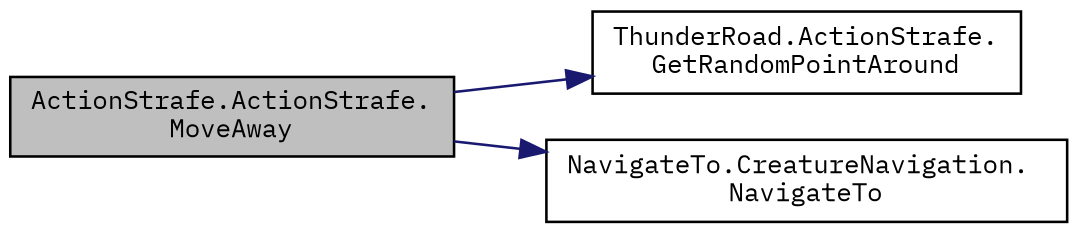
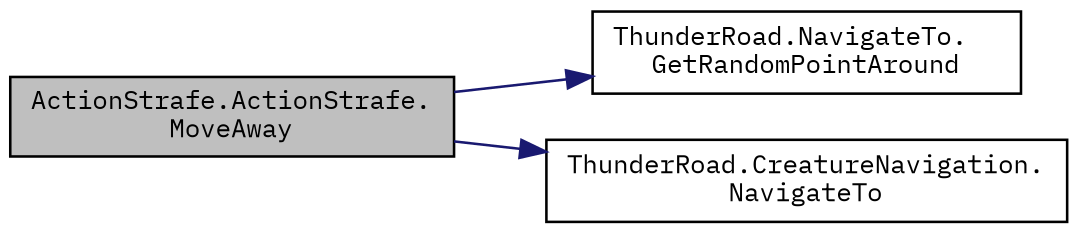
node "ThunderRoad.ActionStrafe. GetRandomPointAround": label "ThunderRoad.ActionStrafe. GetRandomPointAround" -> "ThunderRoad.NavigateTo. GetRandomPointAround"
node "NavigateTo.CreatureNavigation. NavigateTo": label "NavigateTo.CreatureNavigation. NavigateTo" -> "ThunderRoad.CreatureNavigation. NavigateTo"
